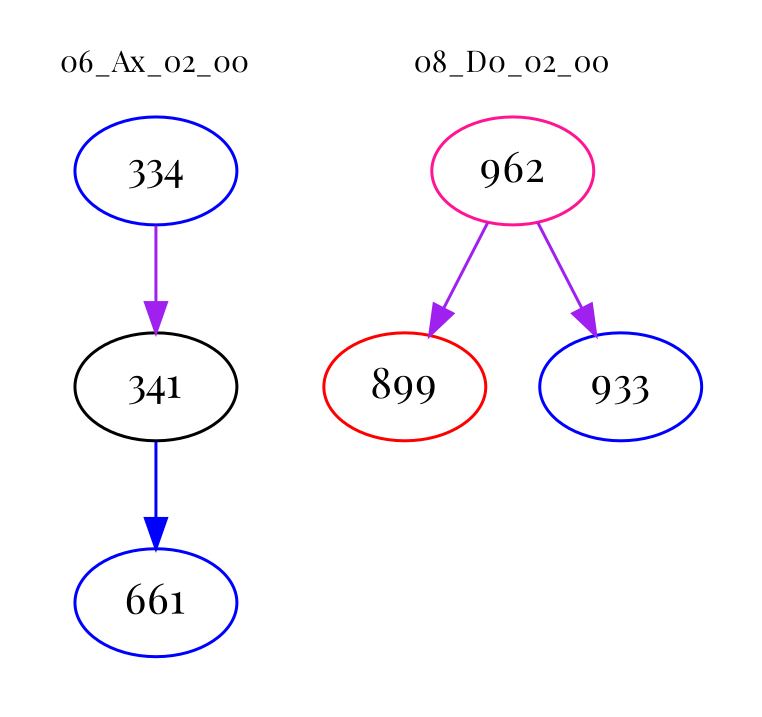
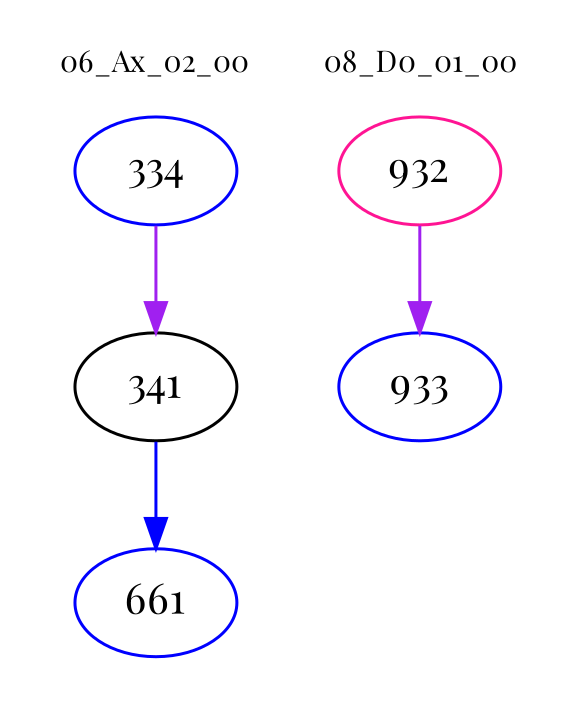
cluster "08_D0_02_00": label "08_D0_02_00" -> "08_D0_01_00"
node "962": label "962" -> "932"
node "899": removed
